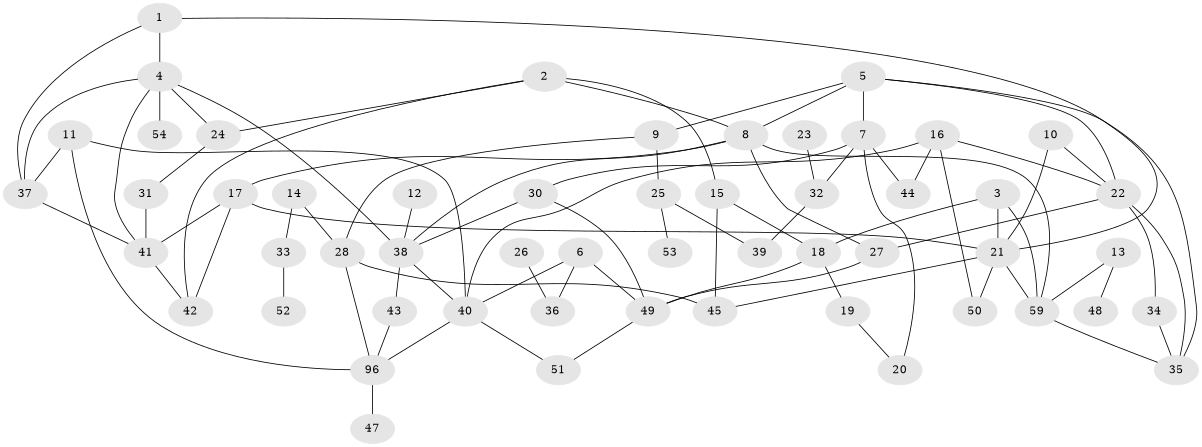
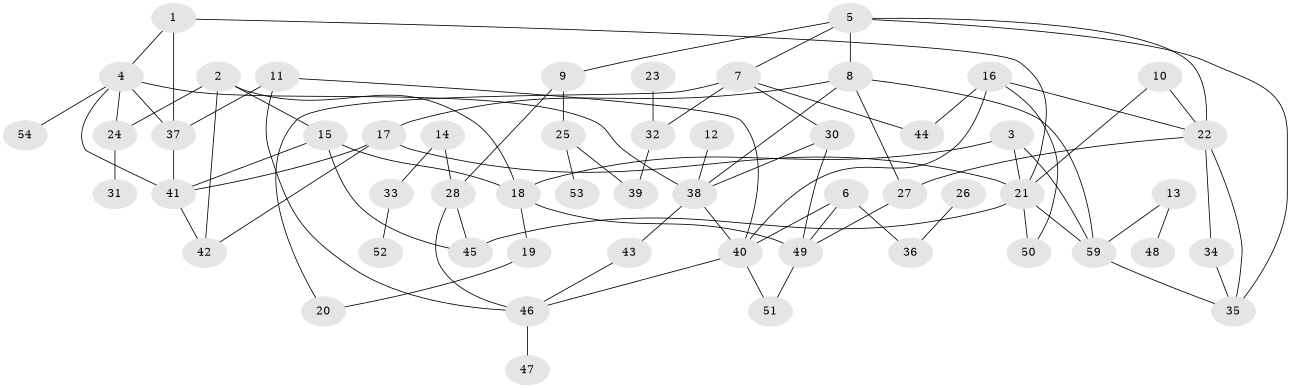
edge "2" -- "8": now "2" -- "18"
edge "31" -- "41": now "15" -- "41"
node "96": label "96" -> "46"
